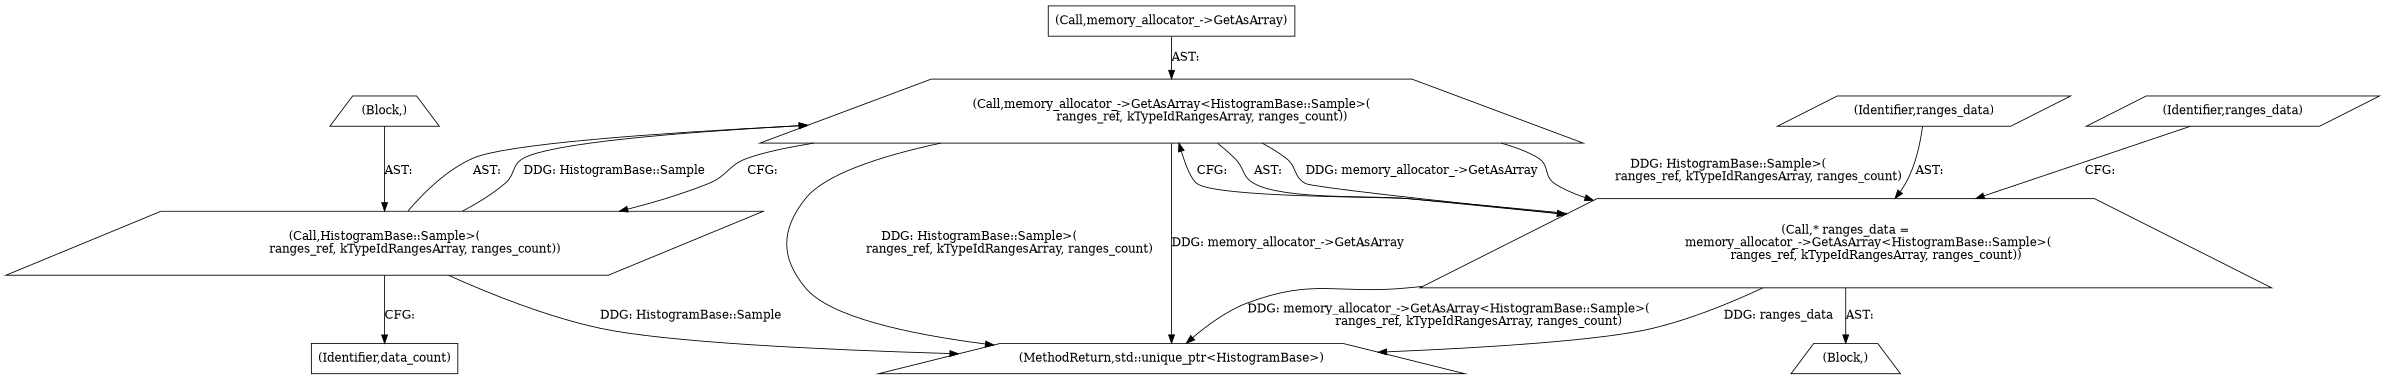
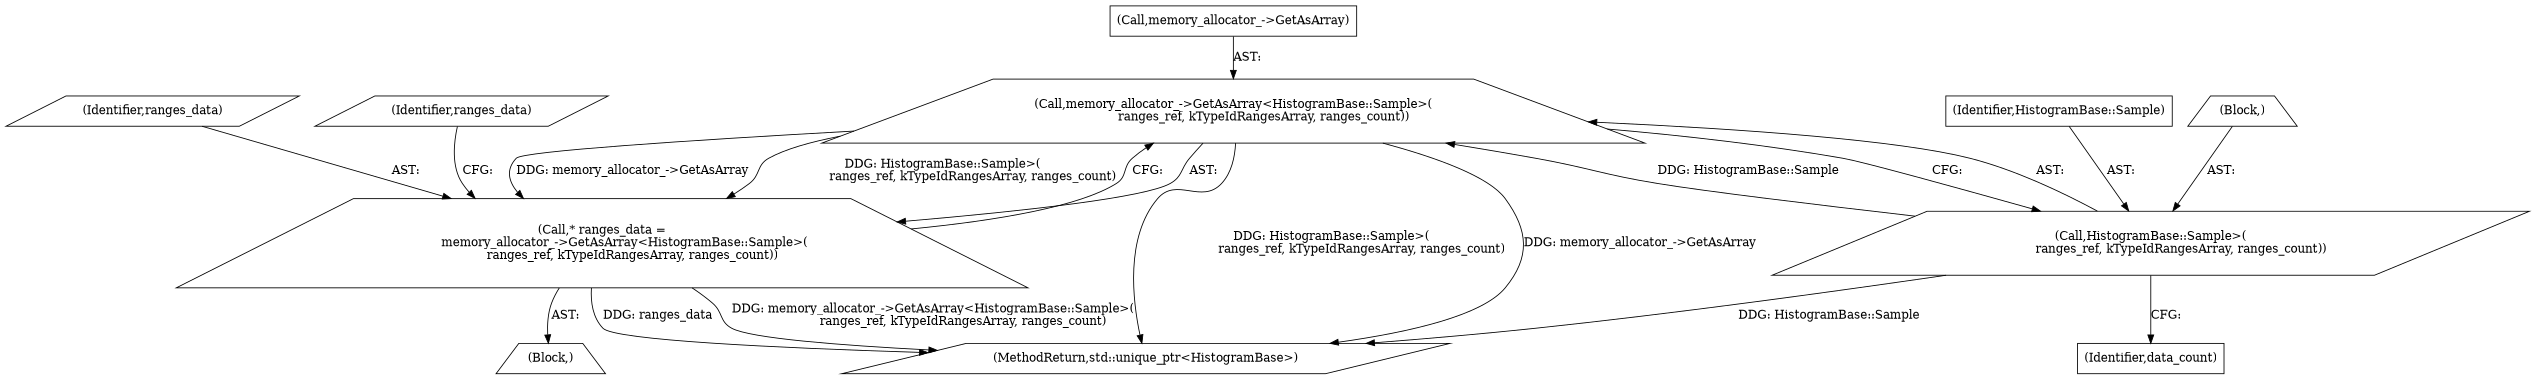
node "(Identifier,HistogramBase::Sample)": added
node "(MethodReturn,std::unique_ptr<HistogramBase>)": shape trapezium -> parallelogram
